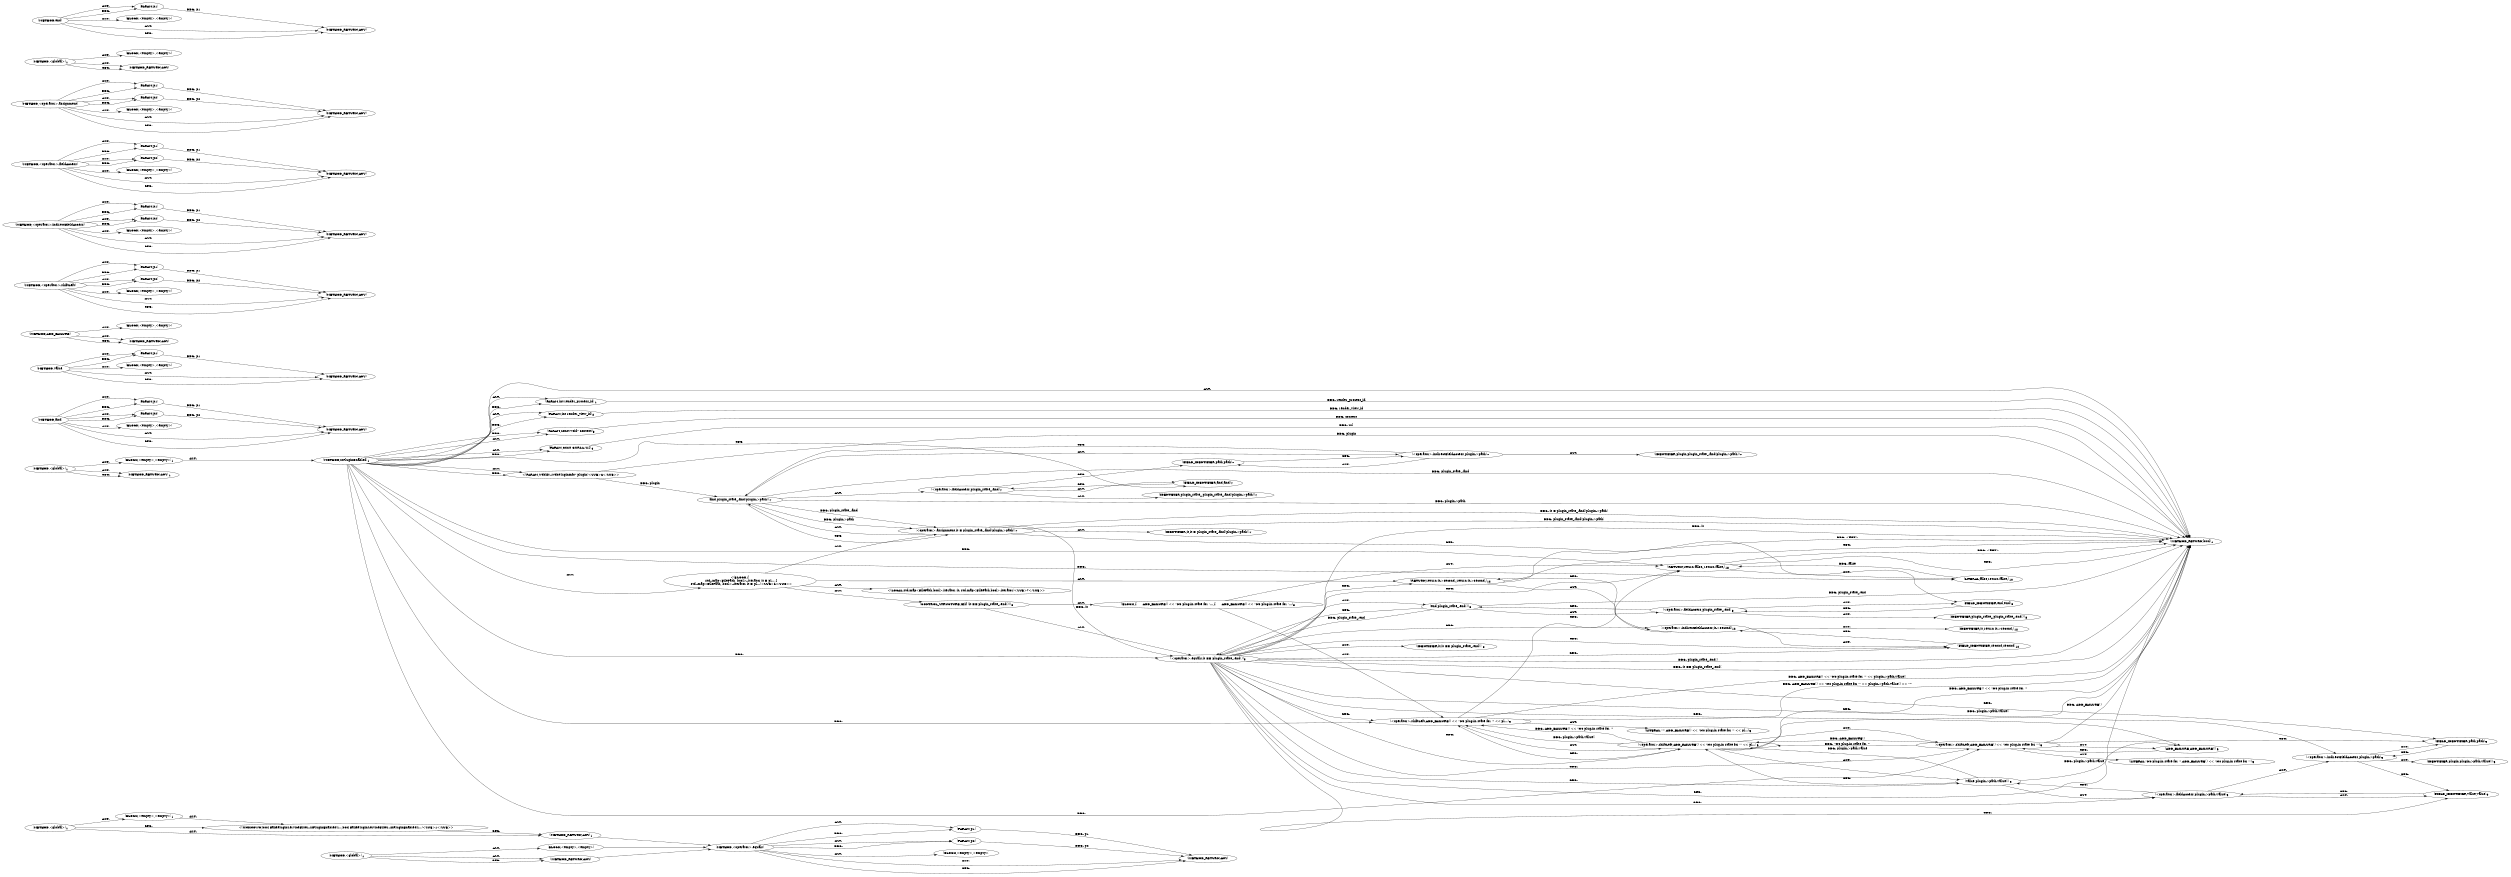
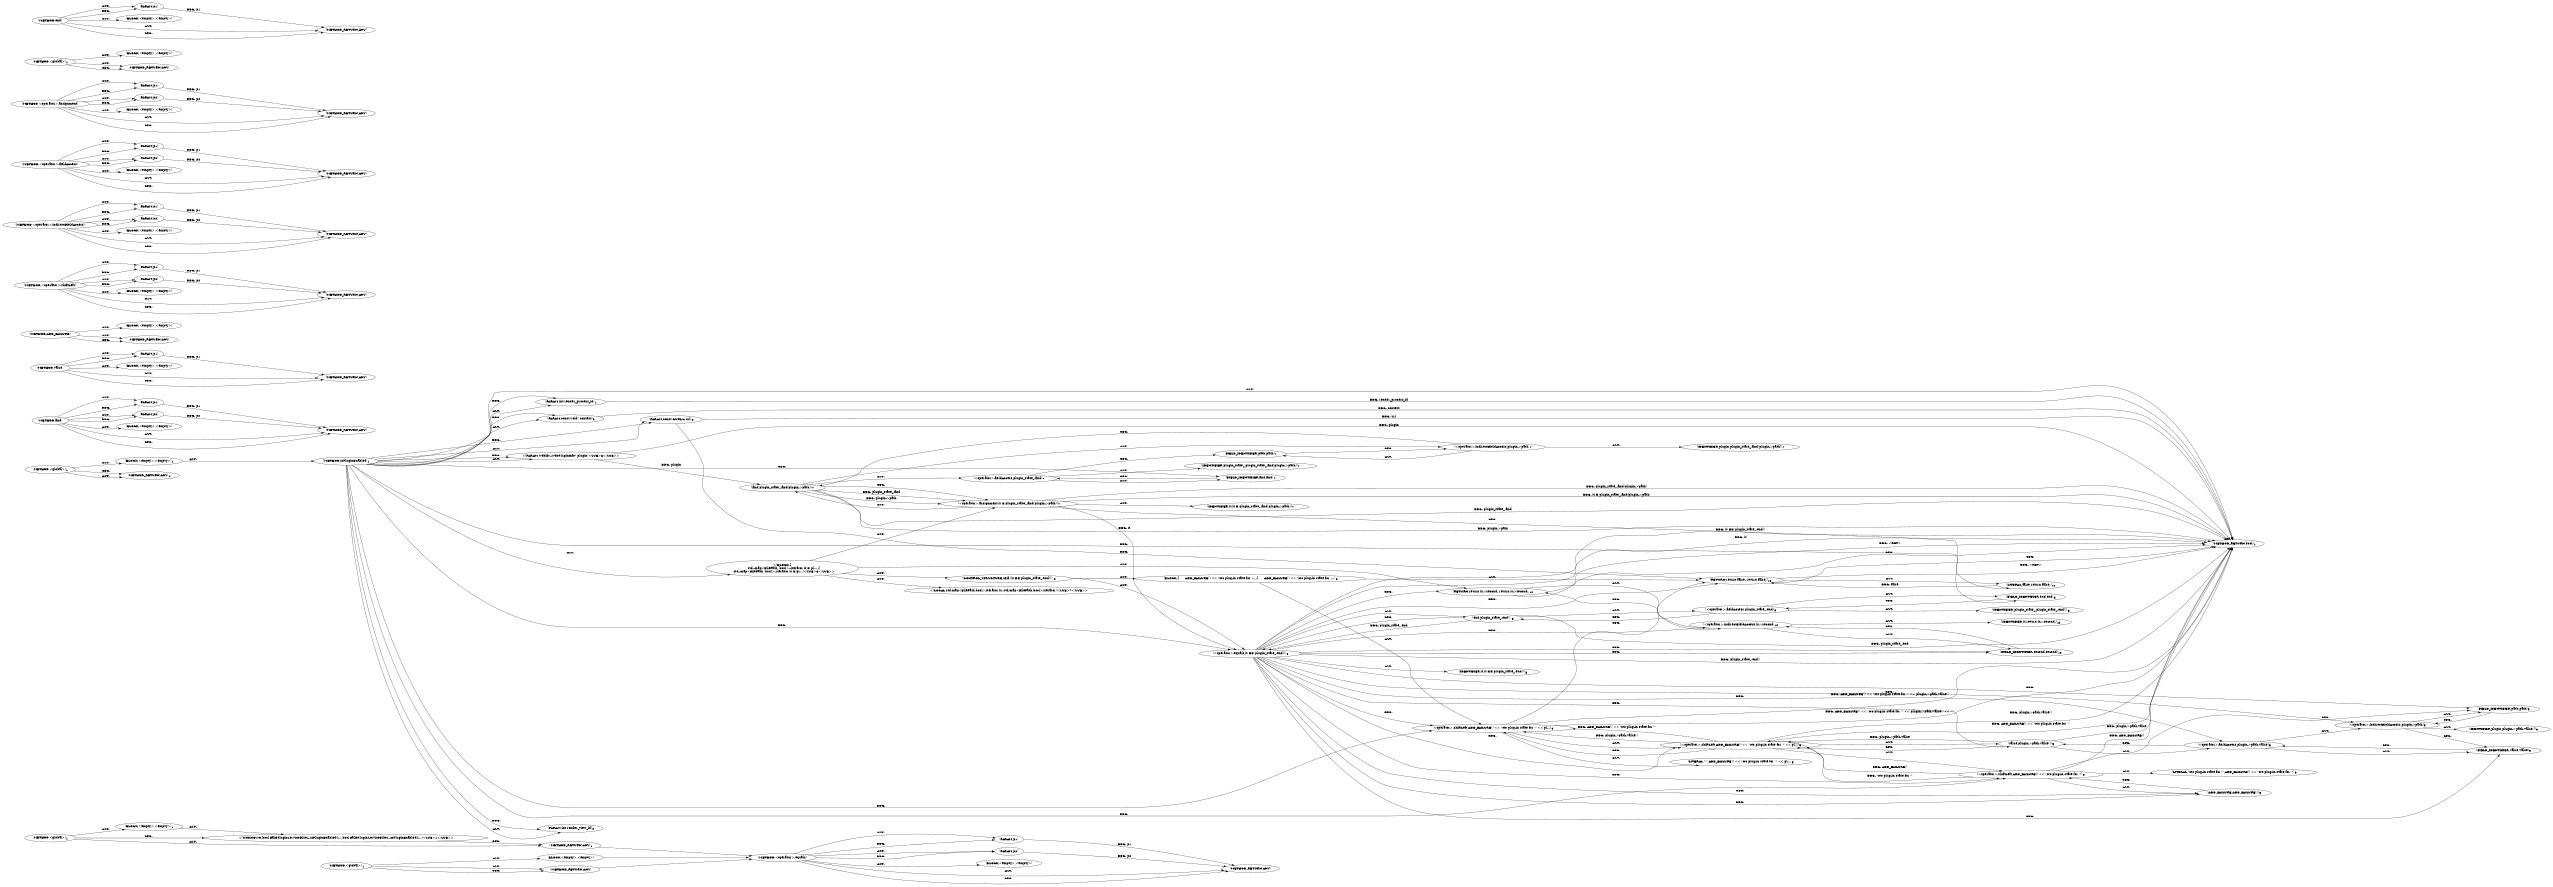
edge "(PARAM,int render_view_id)" -> "(METHOD_RETURN,bool)": removed, label "DDG: render_view_id"
edge "(METHOD,IsPluginEnabled)" -> "(RETURN,return false;,return false;)": now "(PARAM,const GURL& url)" -> "(RETURN,return false;,return false;)"
